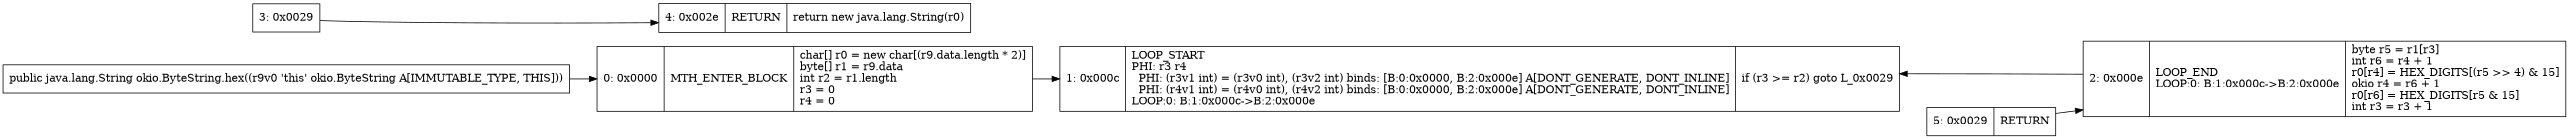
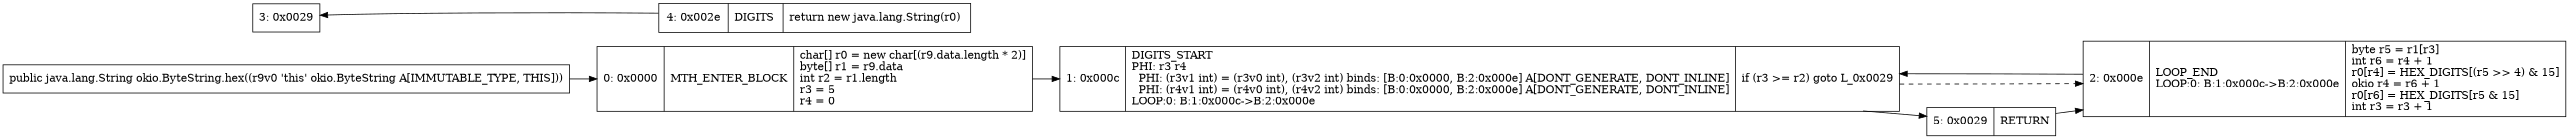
node "4: 0x002e": text "RETURN" -> "DIGITS"
edge "3: 0x0029" -> "4: 0x002e": reversed
node "1: 0x000c": text "LOOP_START" -> "DIGITS_START"
edge "1: 0x000c" -> "2: 0x000e": added
node "0: 0x0000": text "r3 = 0" -> "r3 = 5"
edge "1: 0x000c" -> "5: 0x0029": added
